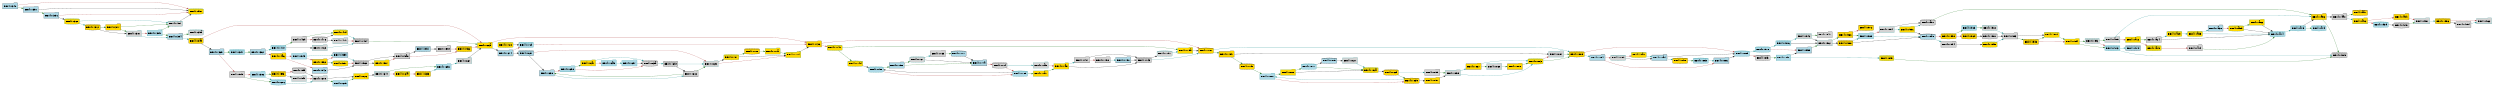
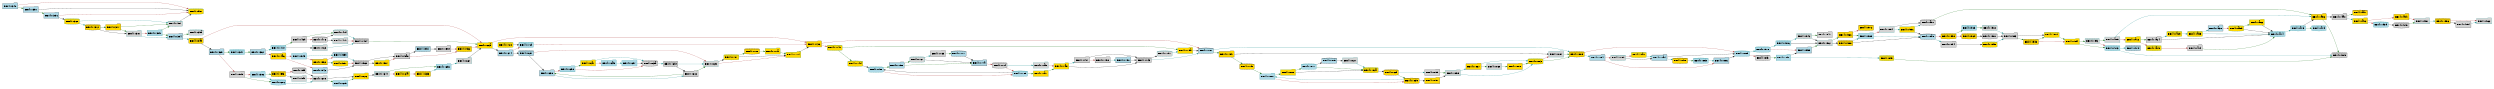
node "BB_41147f": fillcolor gold -> lightgrey
node "BB_4117e1": fillcolor gold -> lightblue
